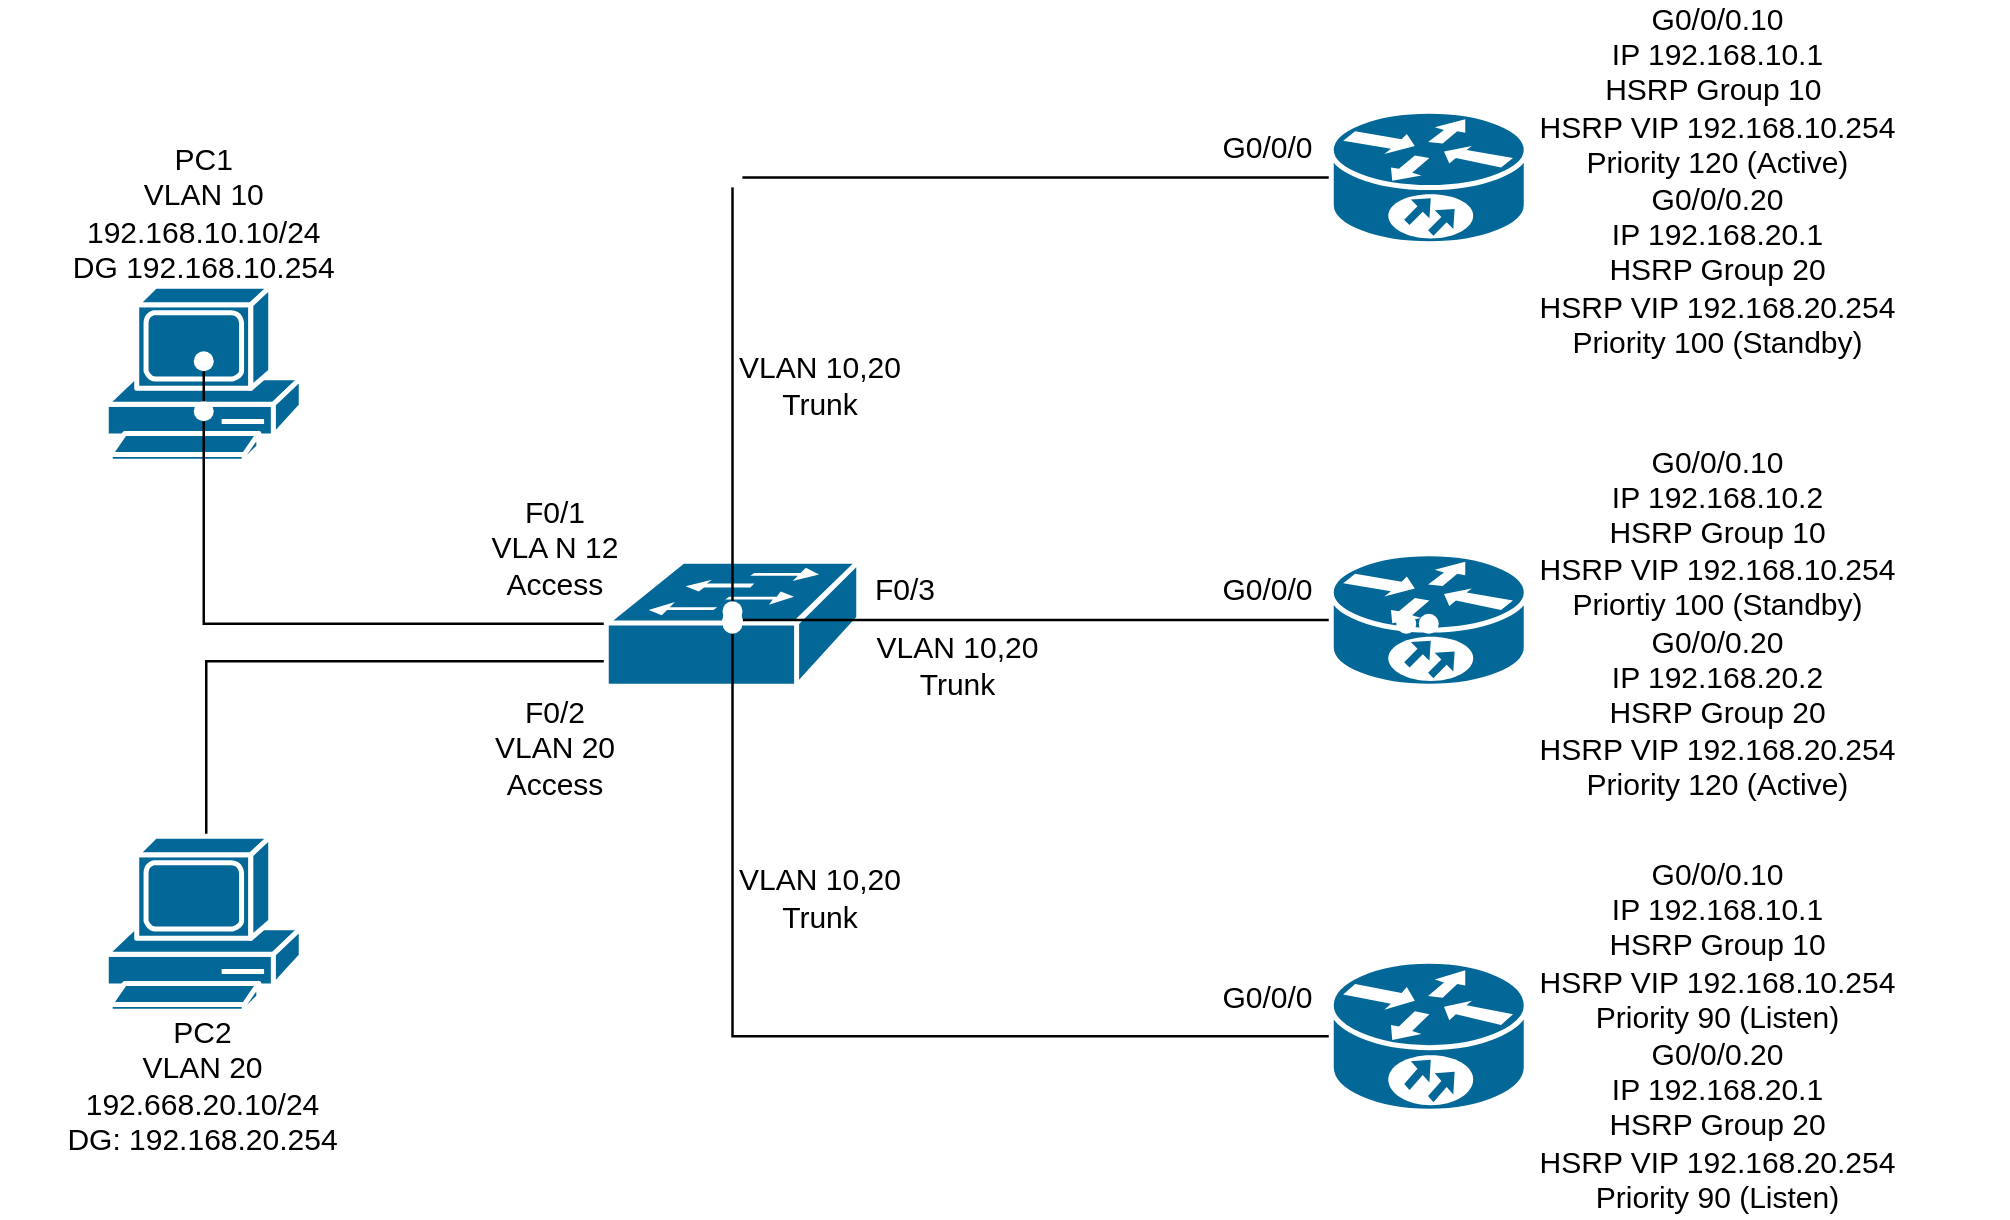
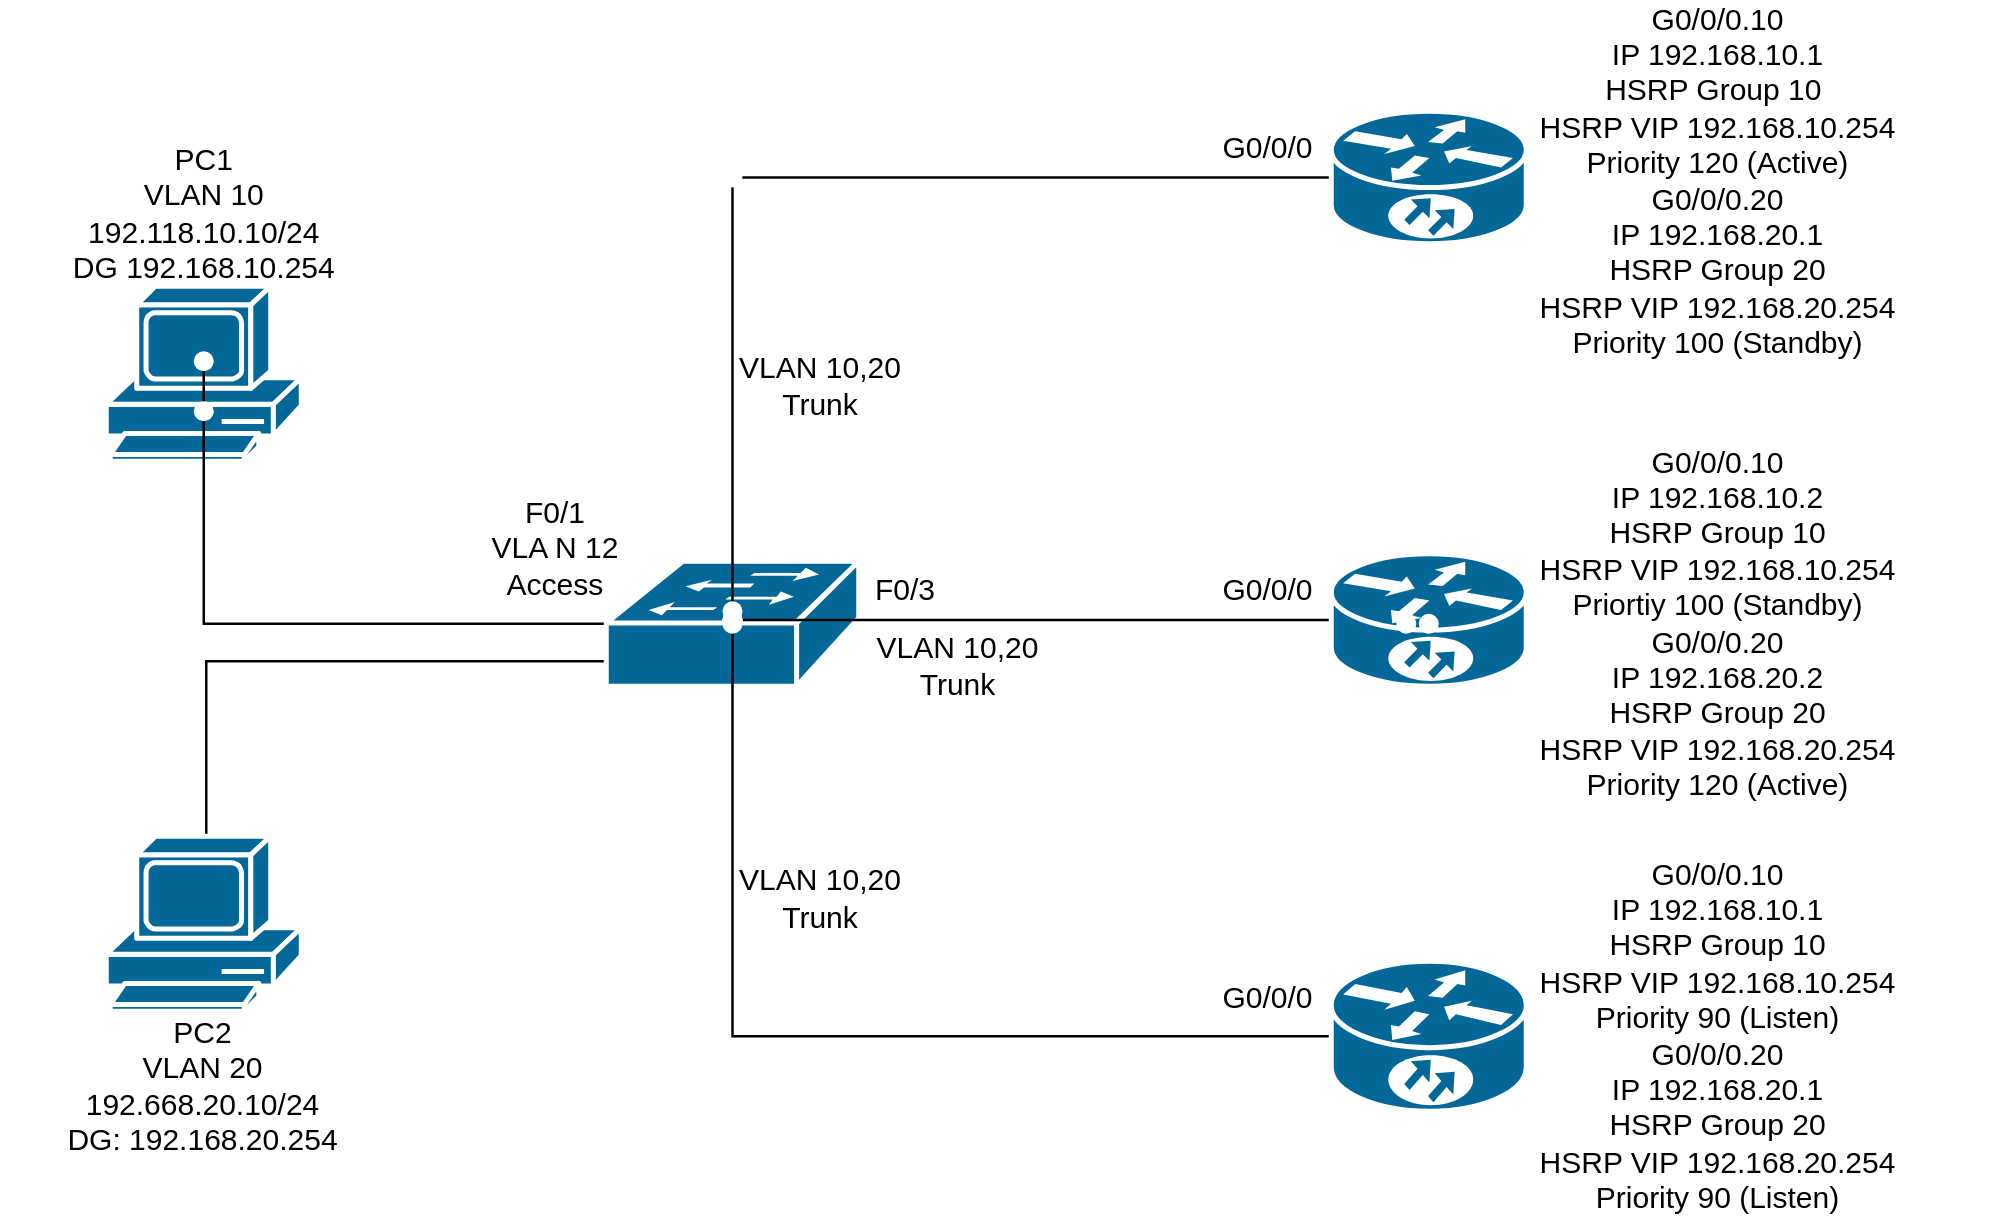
node "PC1 VLAN 10 192.168.10.10/24 DG 192.168.10.254": label "PC1 VLAN 10 192.168.10.10/24 DG 192.168.10.254" -> "PC1 VLAN 10 192.118.10.10/24 DG 192.168.10.254"
node "F0/2 VLAN 20 Access": removed
